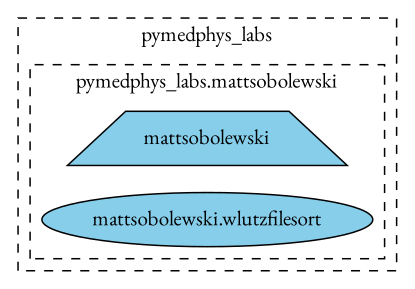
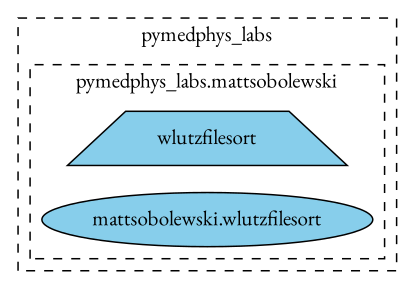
node "mattsobolewski": label "mattsobolewski" -> "wlutzfilesort"
